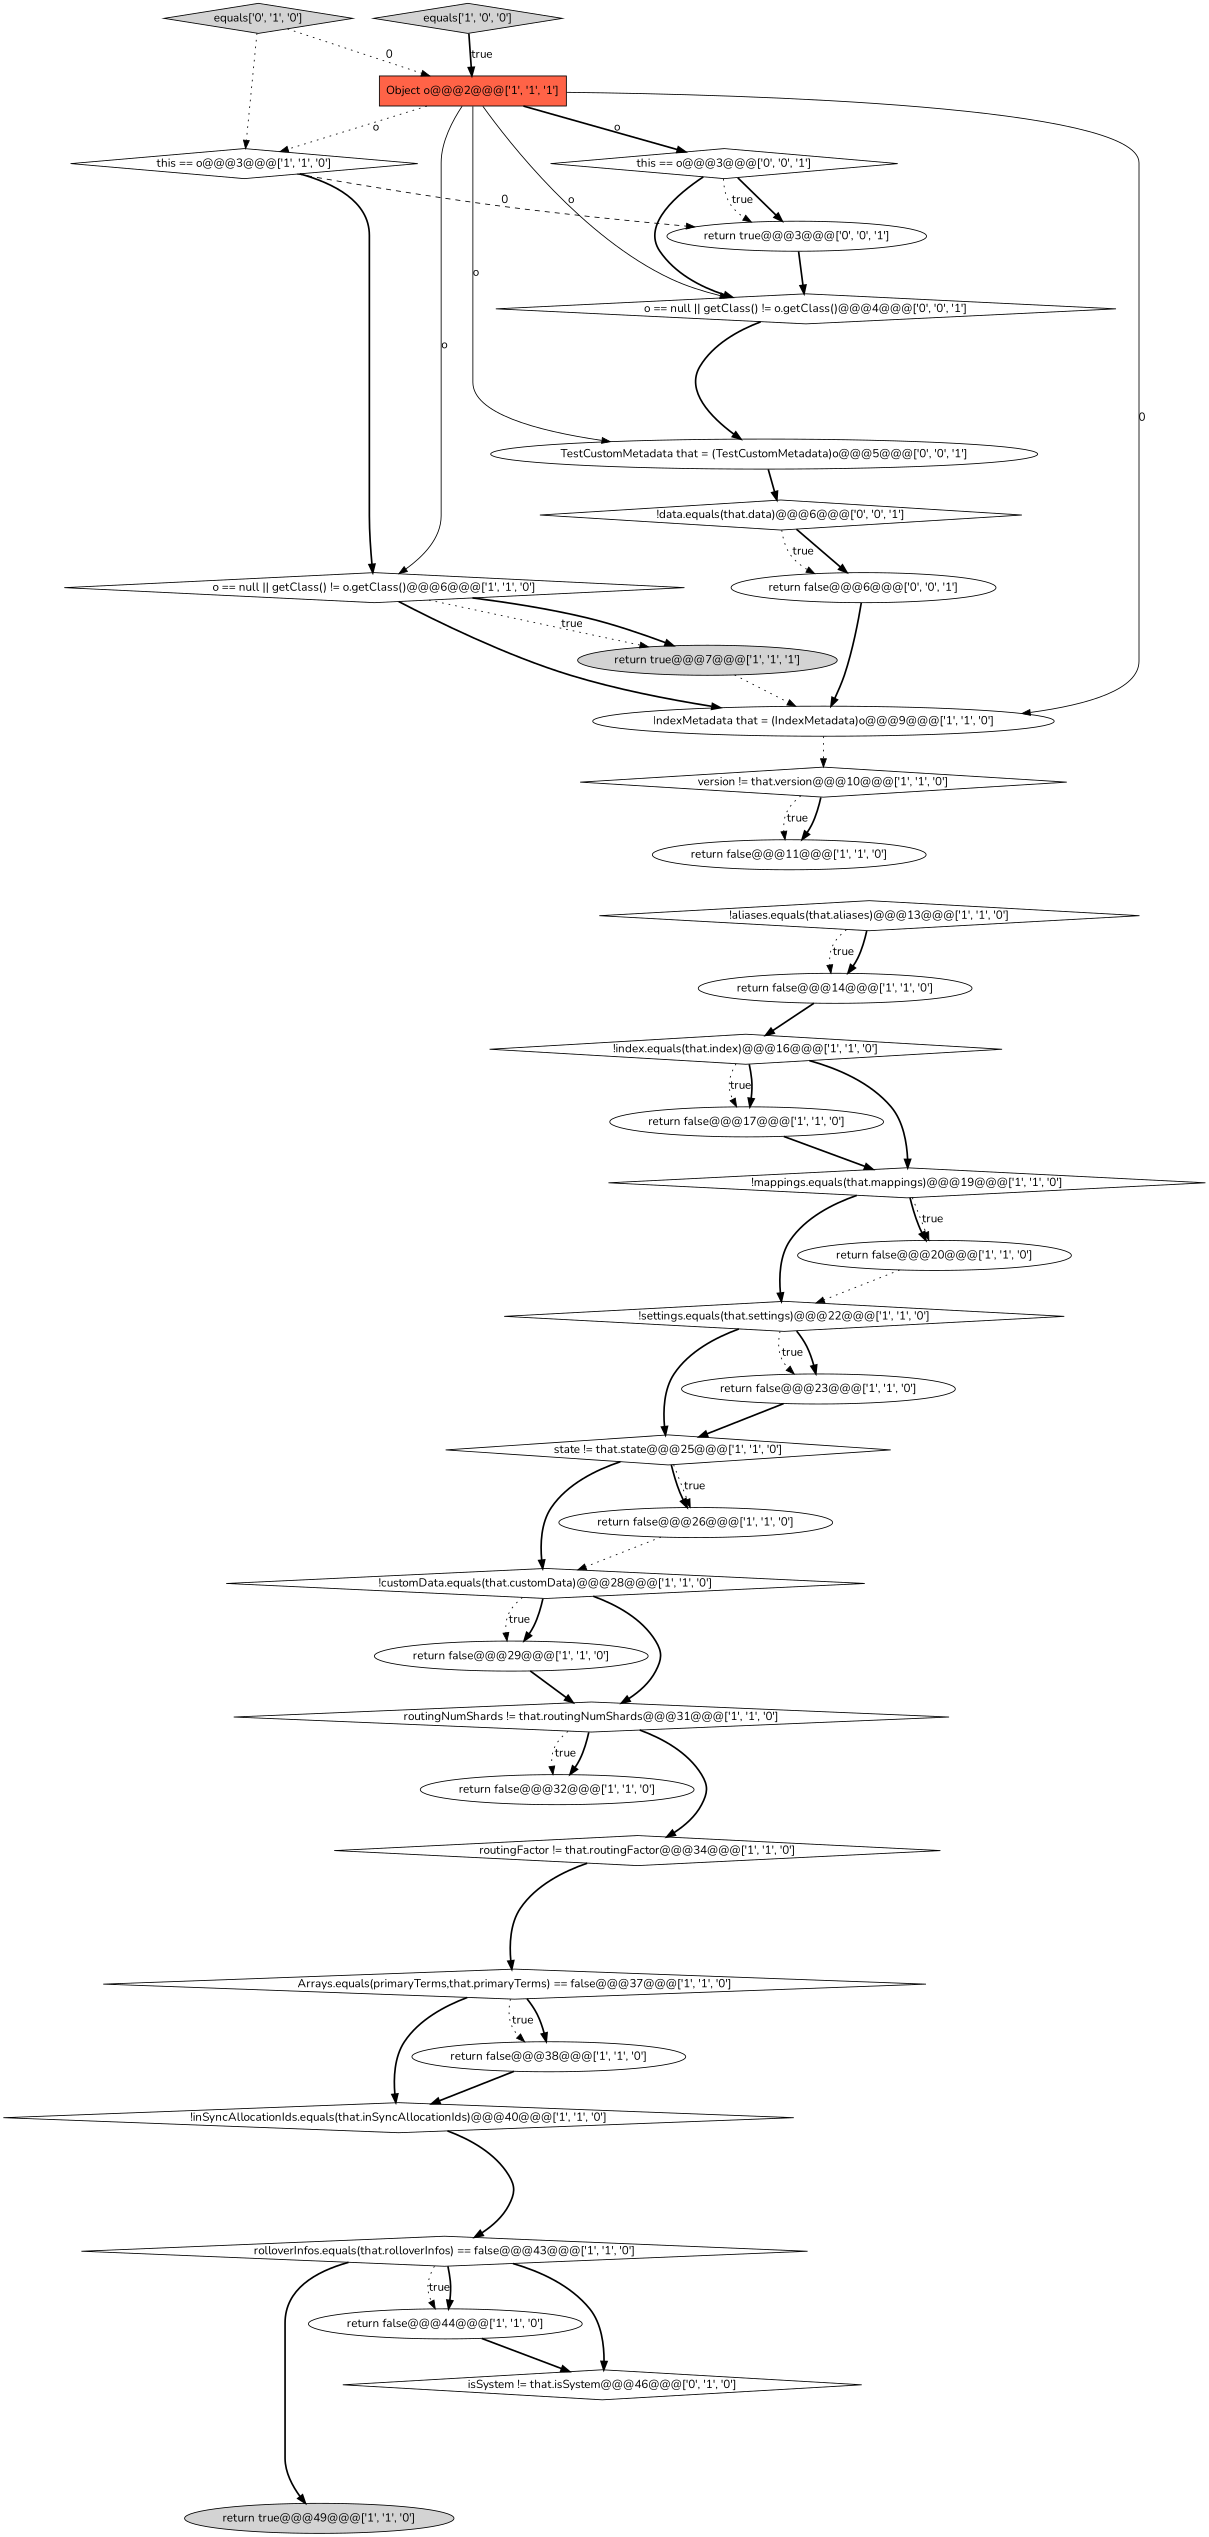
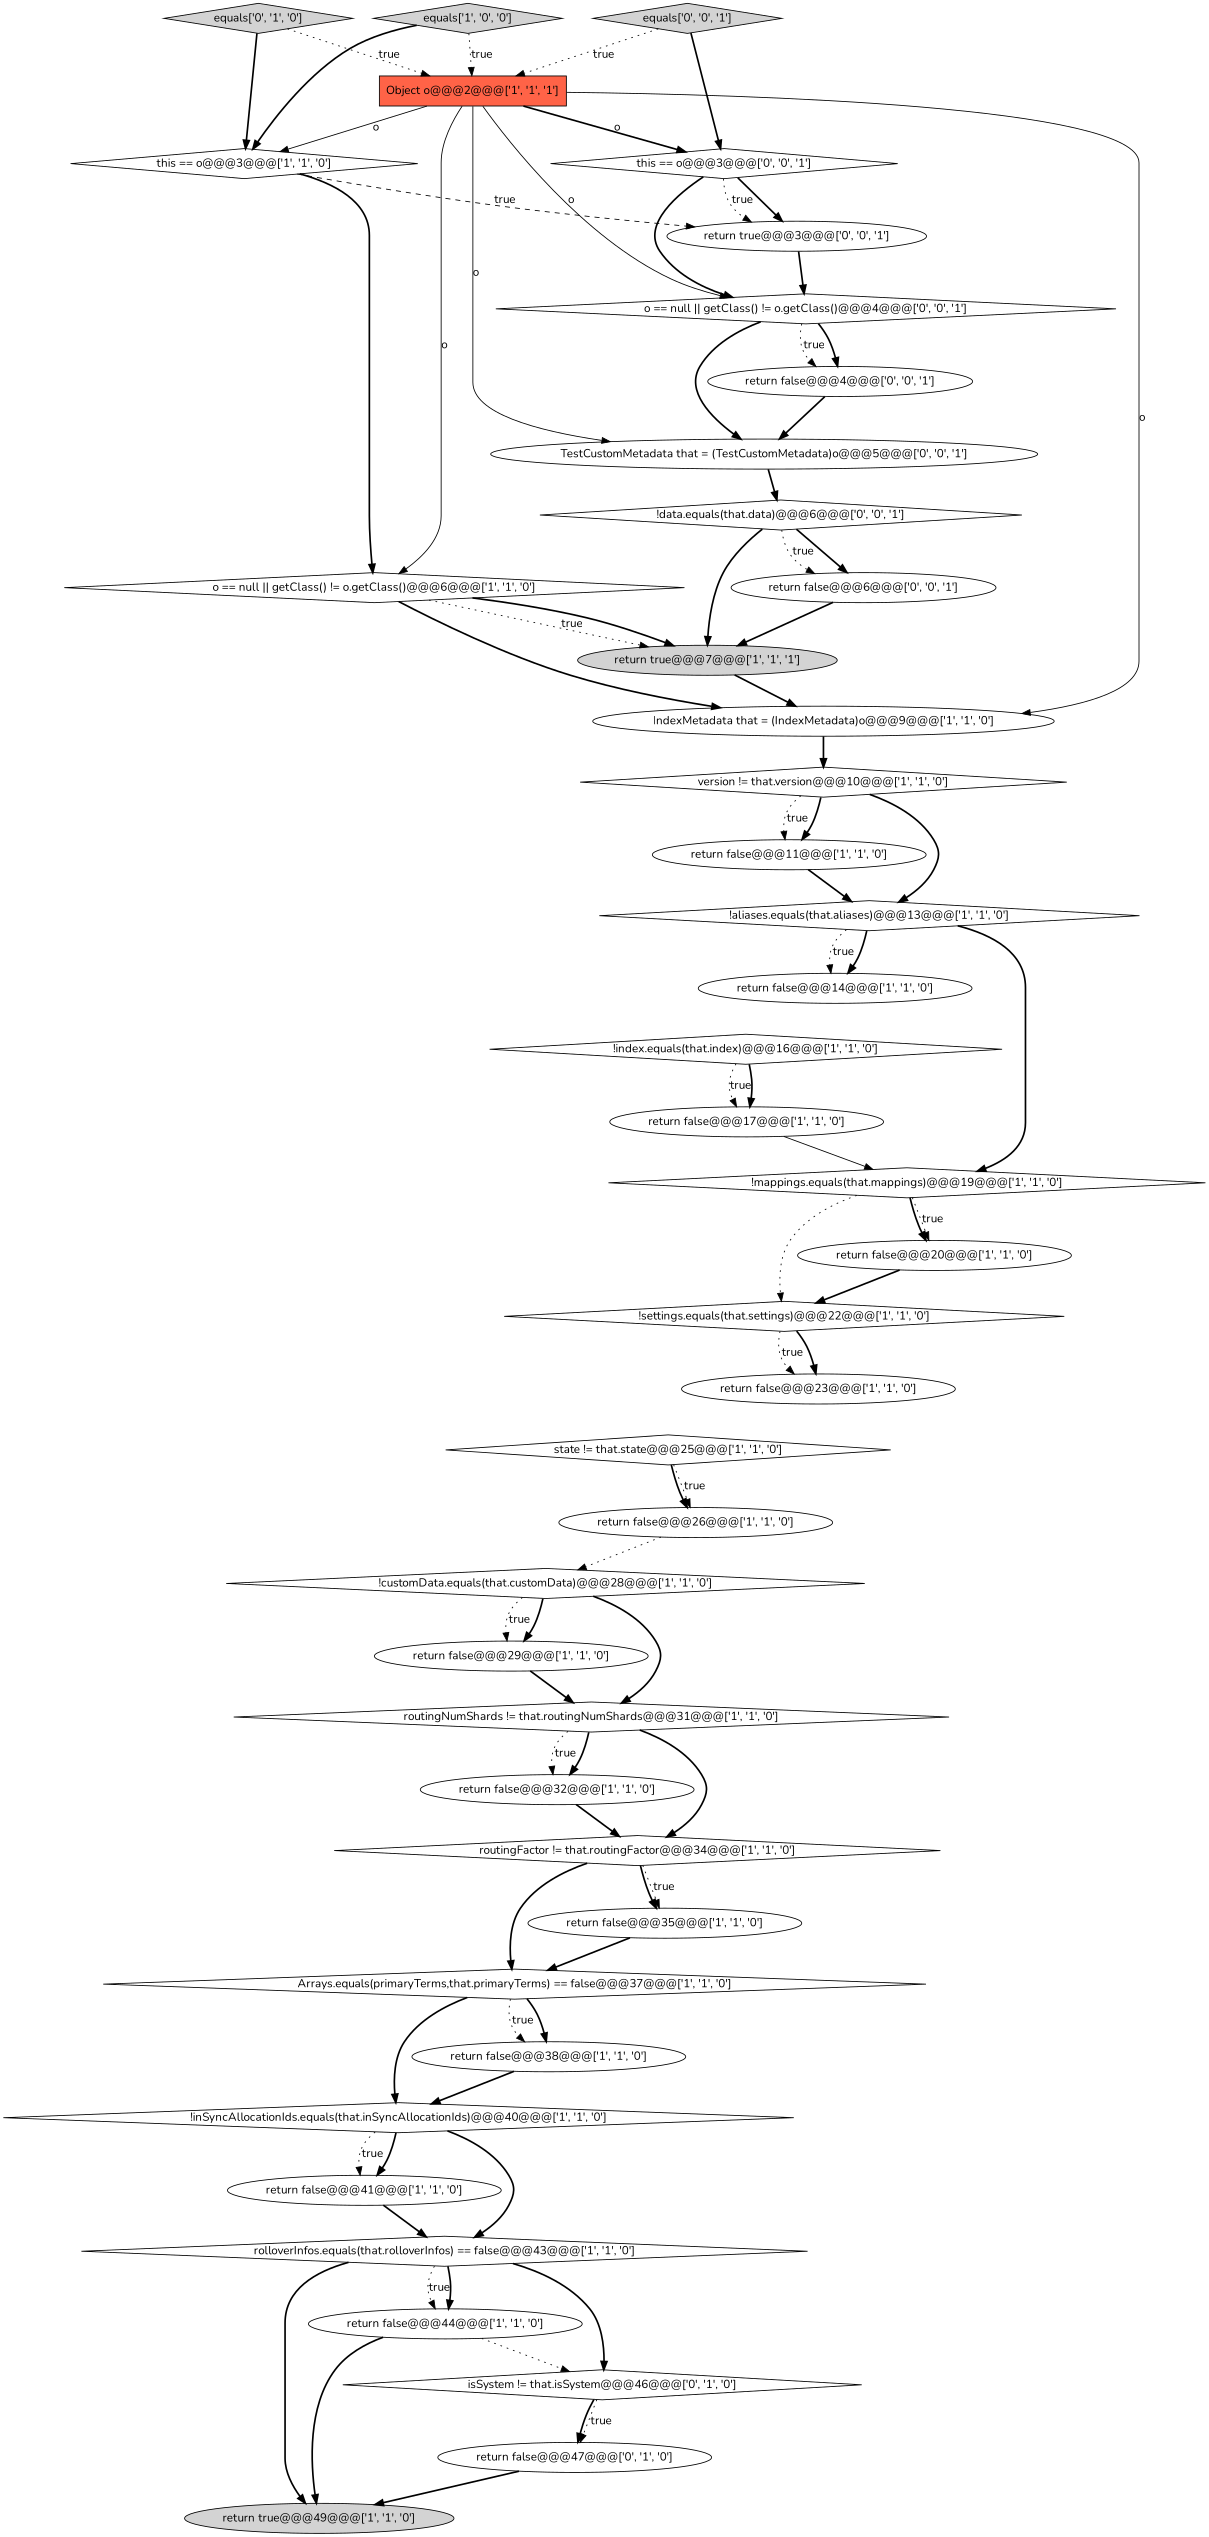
node "equals['0', '0', '1']": added
edge "equals['1', '0', '0']" -> "Object o@@@2@@@['1', '1', '1']": style bold -> dotted
edge "equals['0', '1', '0']" -> "Object o@@@2@@@['1', '1', '1']": label "0" -> "true"
edge "equals['1', '0', '0']" -> "this == o@@@3@@@['1', '1', '0']": added
edge "equals['0', '1', '0']" -> "this == o@@@3@@@['1', '1', '0']": style dotted -> bold
edge "Object o@@@2@@@['1', '1', '1']" -> "this == o@@@3@@@['1', '1', '0']": style dotted -> solid
edge "this == o@@@3@@@['1', '1', '0']" -> "return true@@@3@@@['0', '0', '1']": label "0" -> "true"
node "return false@@@4@@@['0', '0', '1']": added
edge "Object o@@@2@@@['1', '1', '1']" -> "IndexMetadata that = (IndexMetadata)o@@@9@@@['1', '1', '0']": label "0" -> "o"
edge "!data.equals(that.data)@@@6@@@['0', '0', '1']" -> "return true@@@7@@@['1', '1', '1']": added
edge "return false@@@6@@@['0', '0', '1']" -> "IndexMetadata that = (IndexMetadata)o@@@9@@@['1', '1', '0']": now "return false@@@6@@@['0', '0', '1']" -> "return true@@@7@@@['1', '1', '1']"
edge "return true@@@7@@@['1', '1', '1']" -> "IndexMetadata that = (IndexMetadata)o@@@9@@@['1', '1', '0']": style dotted -> bold
edge "IndexMetadata that = (IndexMetadata)o@@@9@@@['1', '1', '0']" -> "version != that.version@@@10@@@['1', '1', '0']": style dotted -> bold
edge "version != that.version@@@10@@@['1', '1', '0']" -> "!aliases.equals(that.aliases)@@@13@@@['1', '1', '0']": added
edge "return false@@@11@@@['1', '1', '0']" -> "!aliases.equals(that.aliases)@@@13@@@['1', '1', '0']": added
edge "return false@@@14@@@['1', '1', '0']" -> "!index.equals(that.index)@@@16@@@['1', '1', '0']": removed
edge "!index.equals(that.index)@@@16@@@['1', '1', '0']" -> "!mappings.equals(that.mappings)@@@19@@@['1', '1', '0']": now "!aliases.equals(that.aliases)@@@13@@@['1', '1', '0']" -> "!mappings.equals(that.mappings)@@@19@@@['1', '1', '0']"
edge "return false@@@17@@@['1', '1', '0']" -> "!mappings.equals(that.mappings)@@@19@@@['1', '1', '0']": style bold -> solid
edge "!mappings.equals(that.mappings)@@@19@@@['1', '1', '0']" -> "!settings.equals(that.settings)@@@22@@@['1', '1', '0']": style bold -> dotted
edge "return false@@@20@@@['1', '1', '0']" -> "!settings.equals(that.settings)@@@22@@@['1', '1', '0']": style dotted -> bold
edge "!settings.equals(that.settings)@@@22@@@['1', '1', '0']" -> "state != that.state@@@25@@@['1', '1', '0']": removed
edge "return false@@@23@@@['1', '1', '0']" -> "state != that.state@@@25@@@['1', '1', '0']": removed
edge "state != that.state@@@25@@@['1', '1', '0']" -> "!customData.equals(that.customData)@@@28@@@['1', '1', '0']": removed
edge "return false@@@32@@@['1', '1', '0']" -> "routingFactor != that.routingFactor@@@34@@@['1', '1', '0']": added
node "return false@@@35@@@['1', '1', '0']": added
node "return false@@@41@@@['1', '1', '0']": added
edge "return false@@@44@@@['1', '1', '0']" -> "isSystem != that.isSystem@@@46@@@['0', '1', '0']": style bold -> dotted
edge "return false@@@44@@@['1', '1', '0']" -> "return true@@@49@@@['1', '1', '0']": added
node "return false@@@47@@@['0', '1', '0']": added
